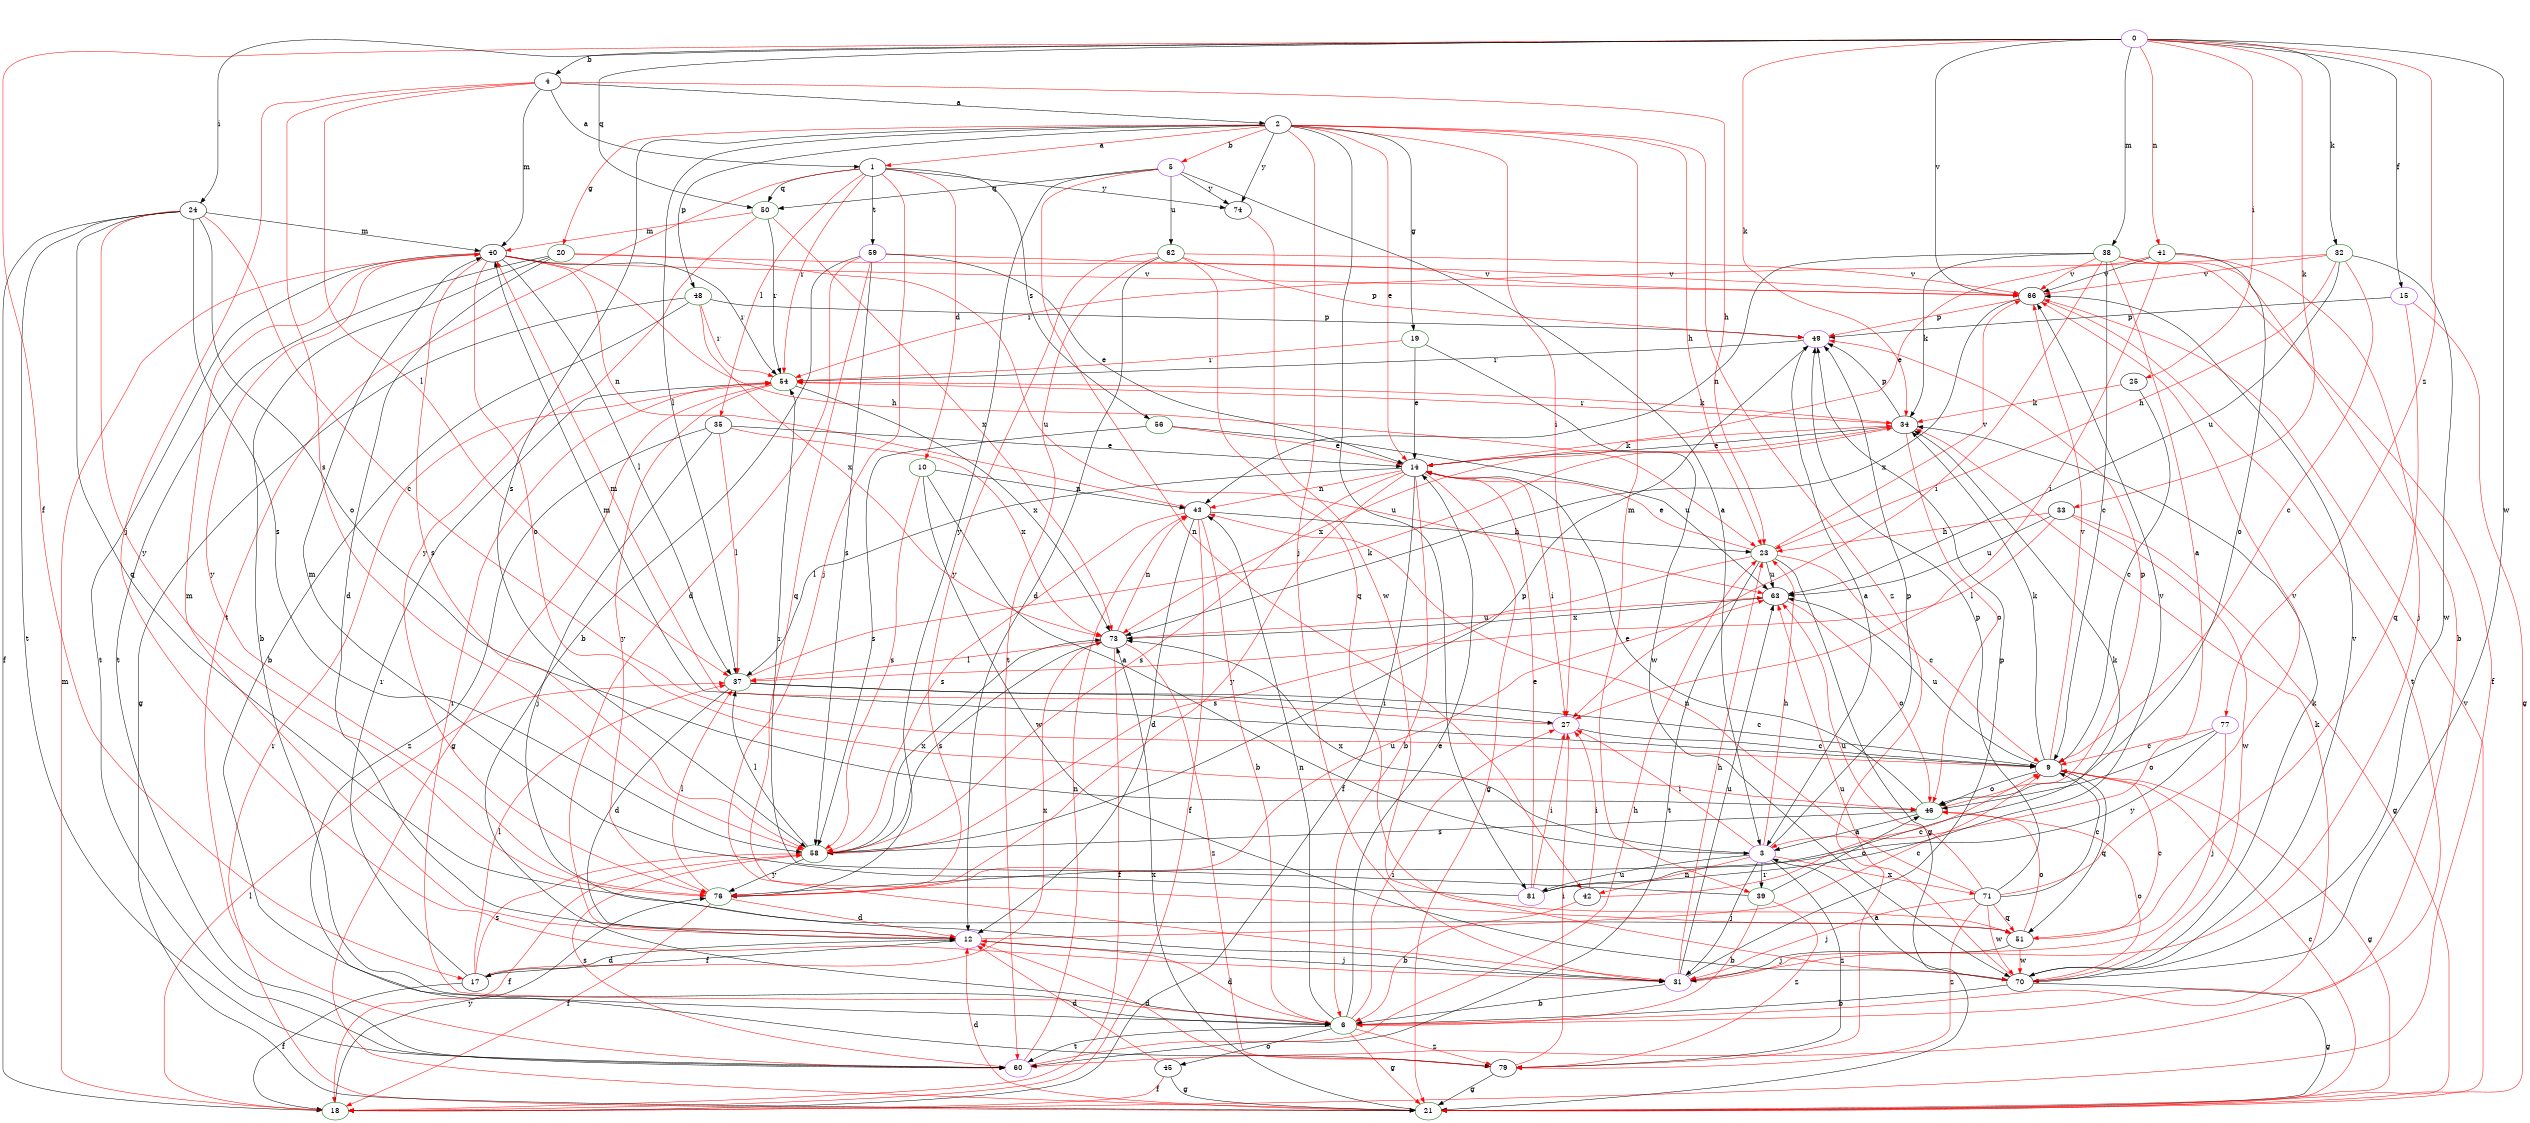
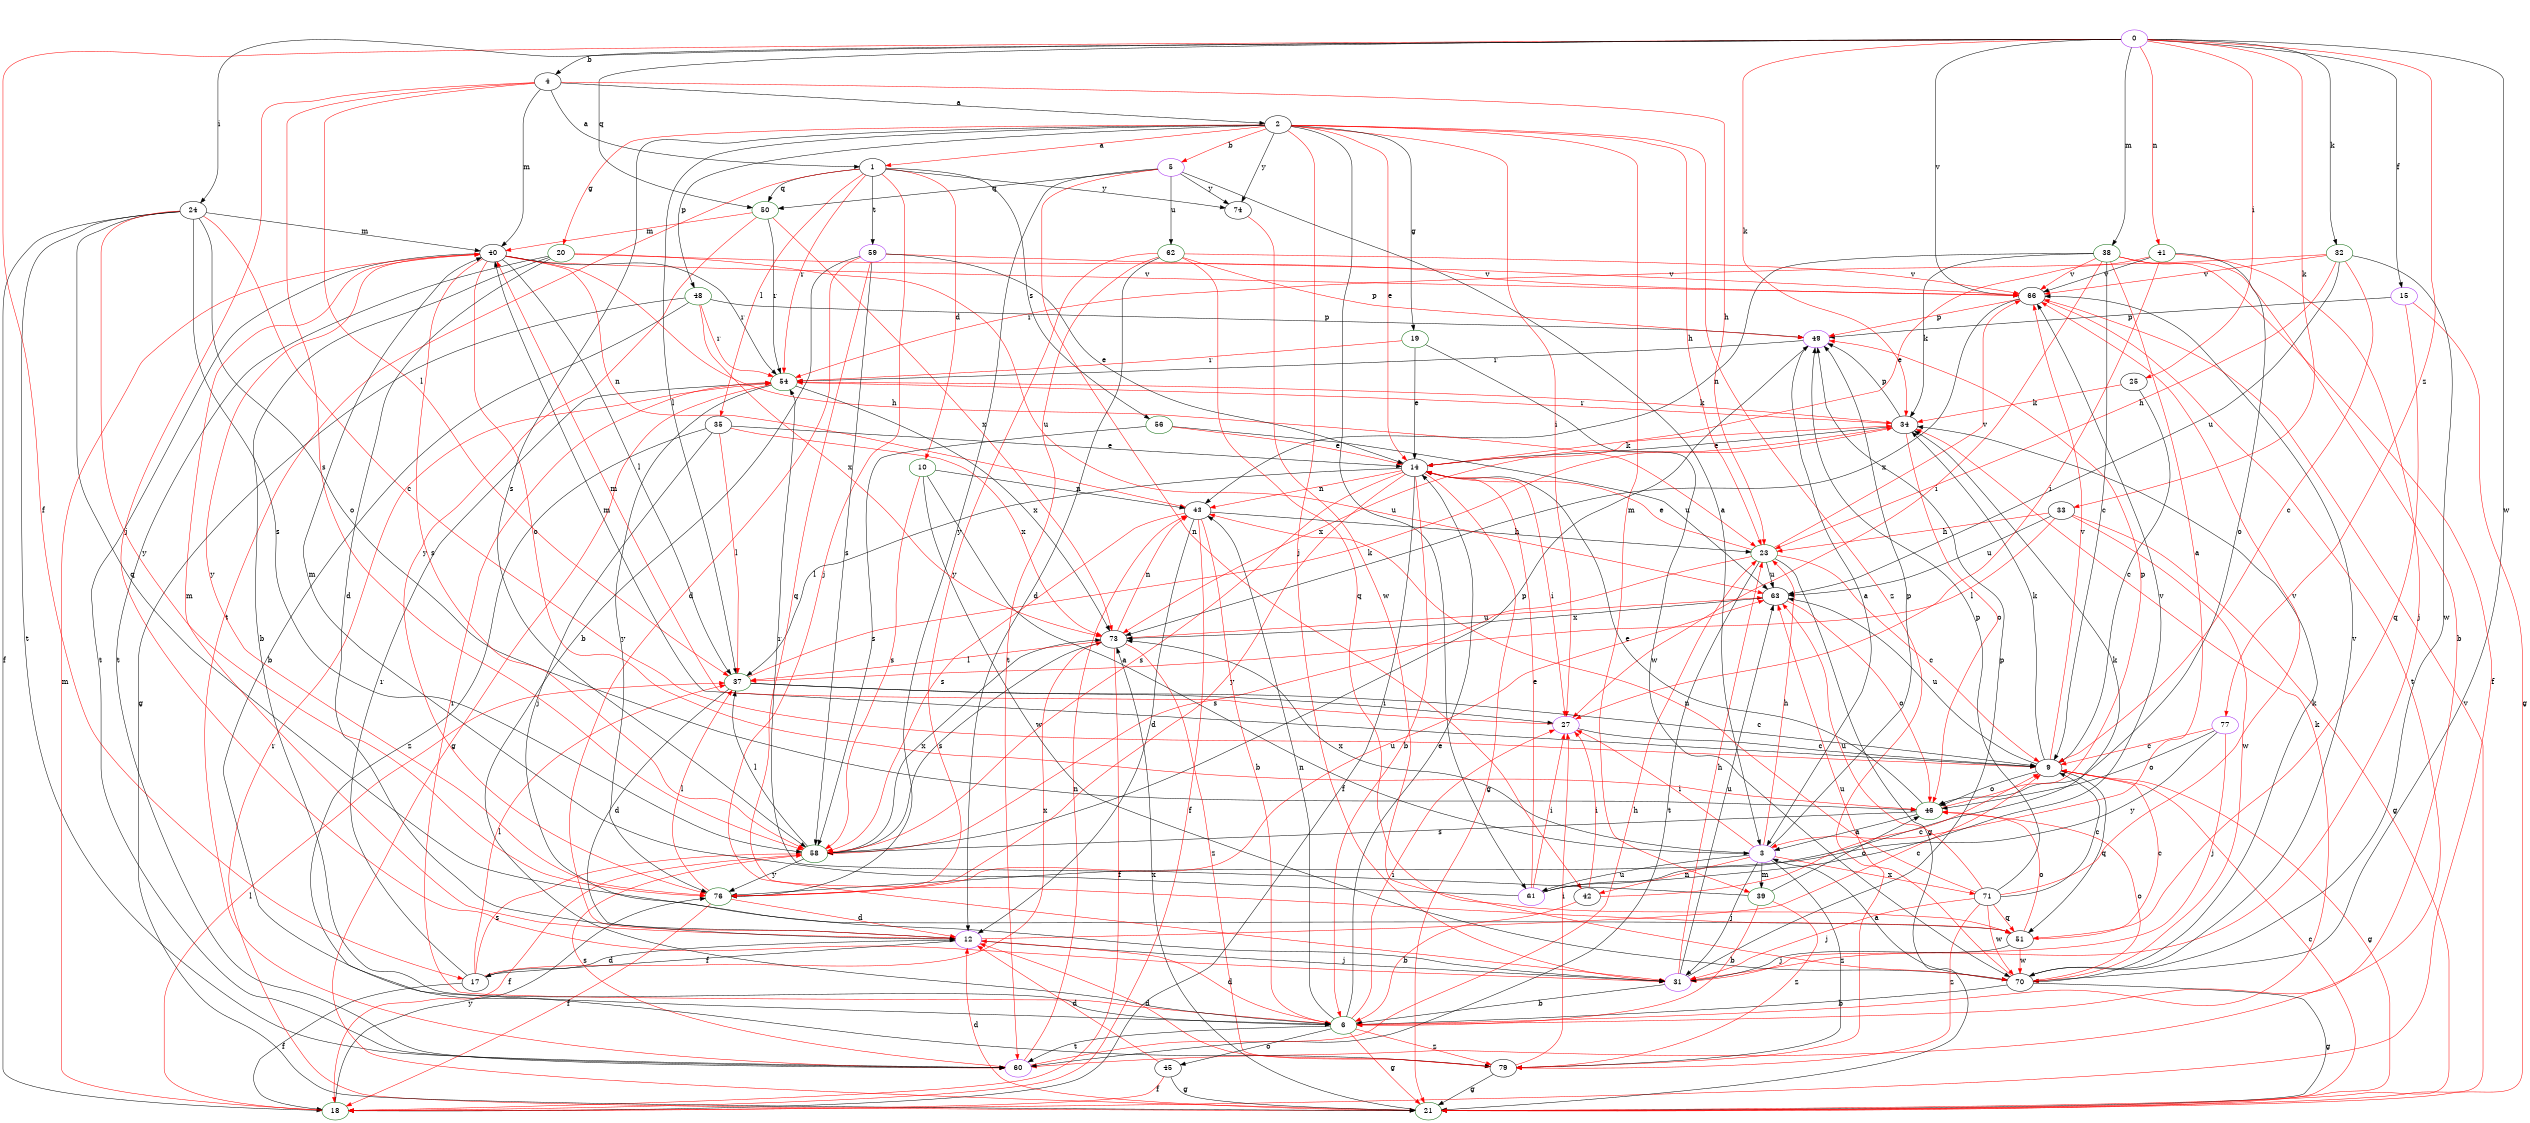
edge "54" -> "76": color red -> black
edge "3" -> "39": label "r" -> "m"
node "81": label "81" -> "61"
